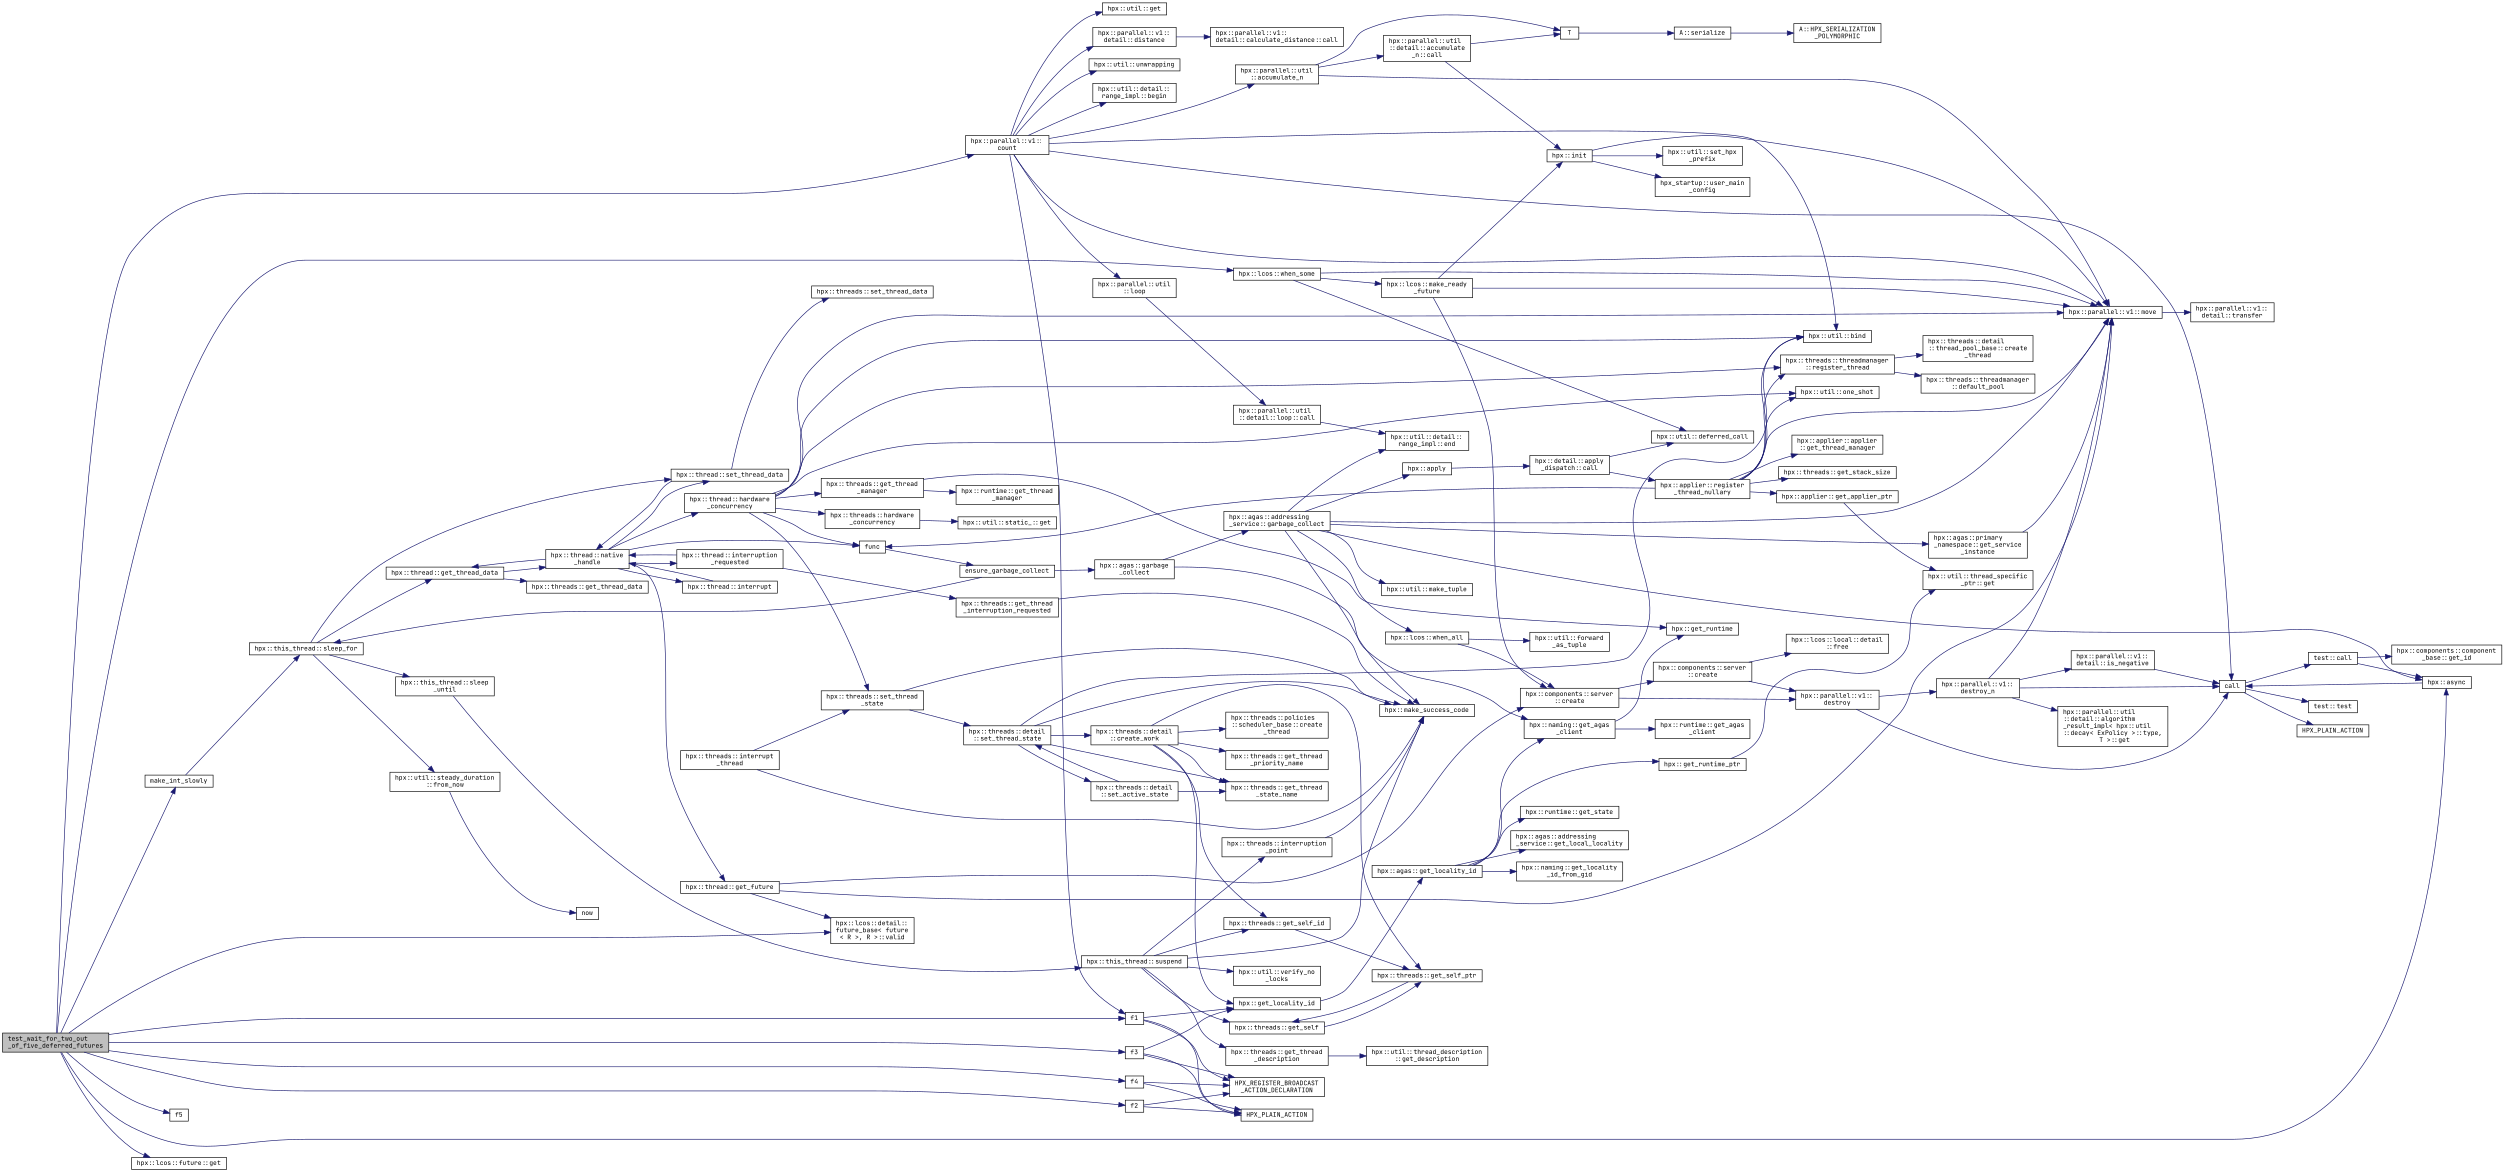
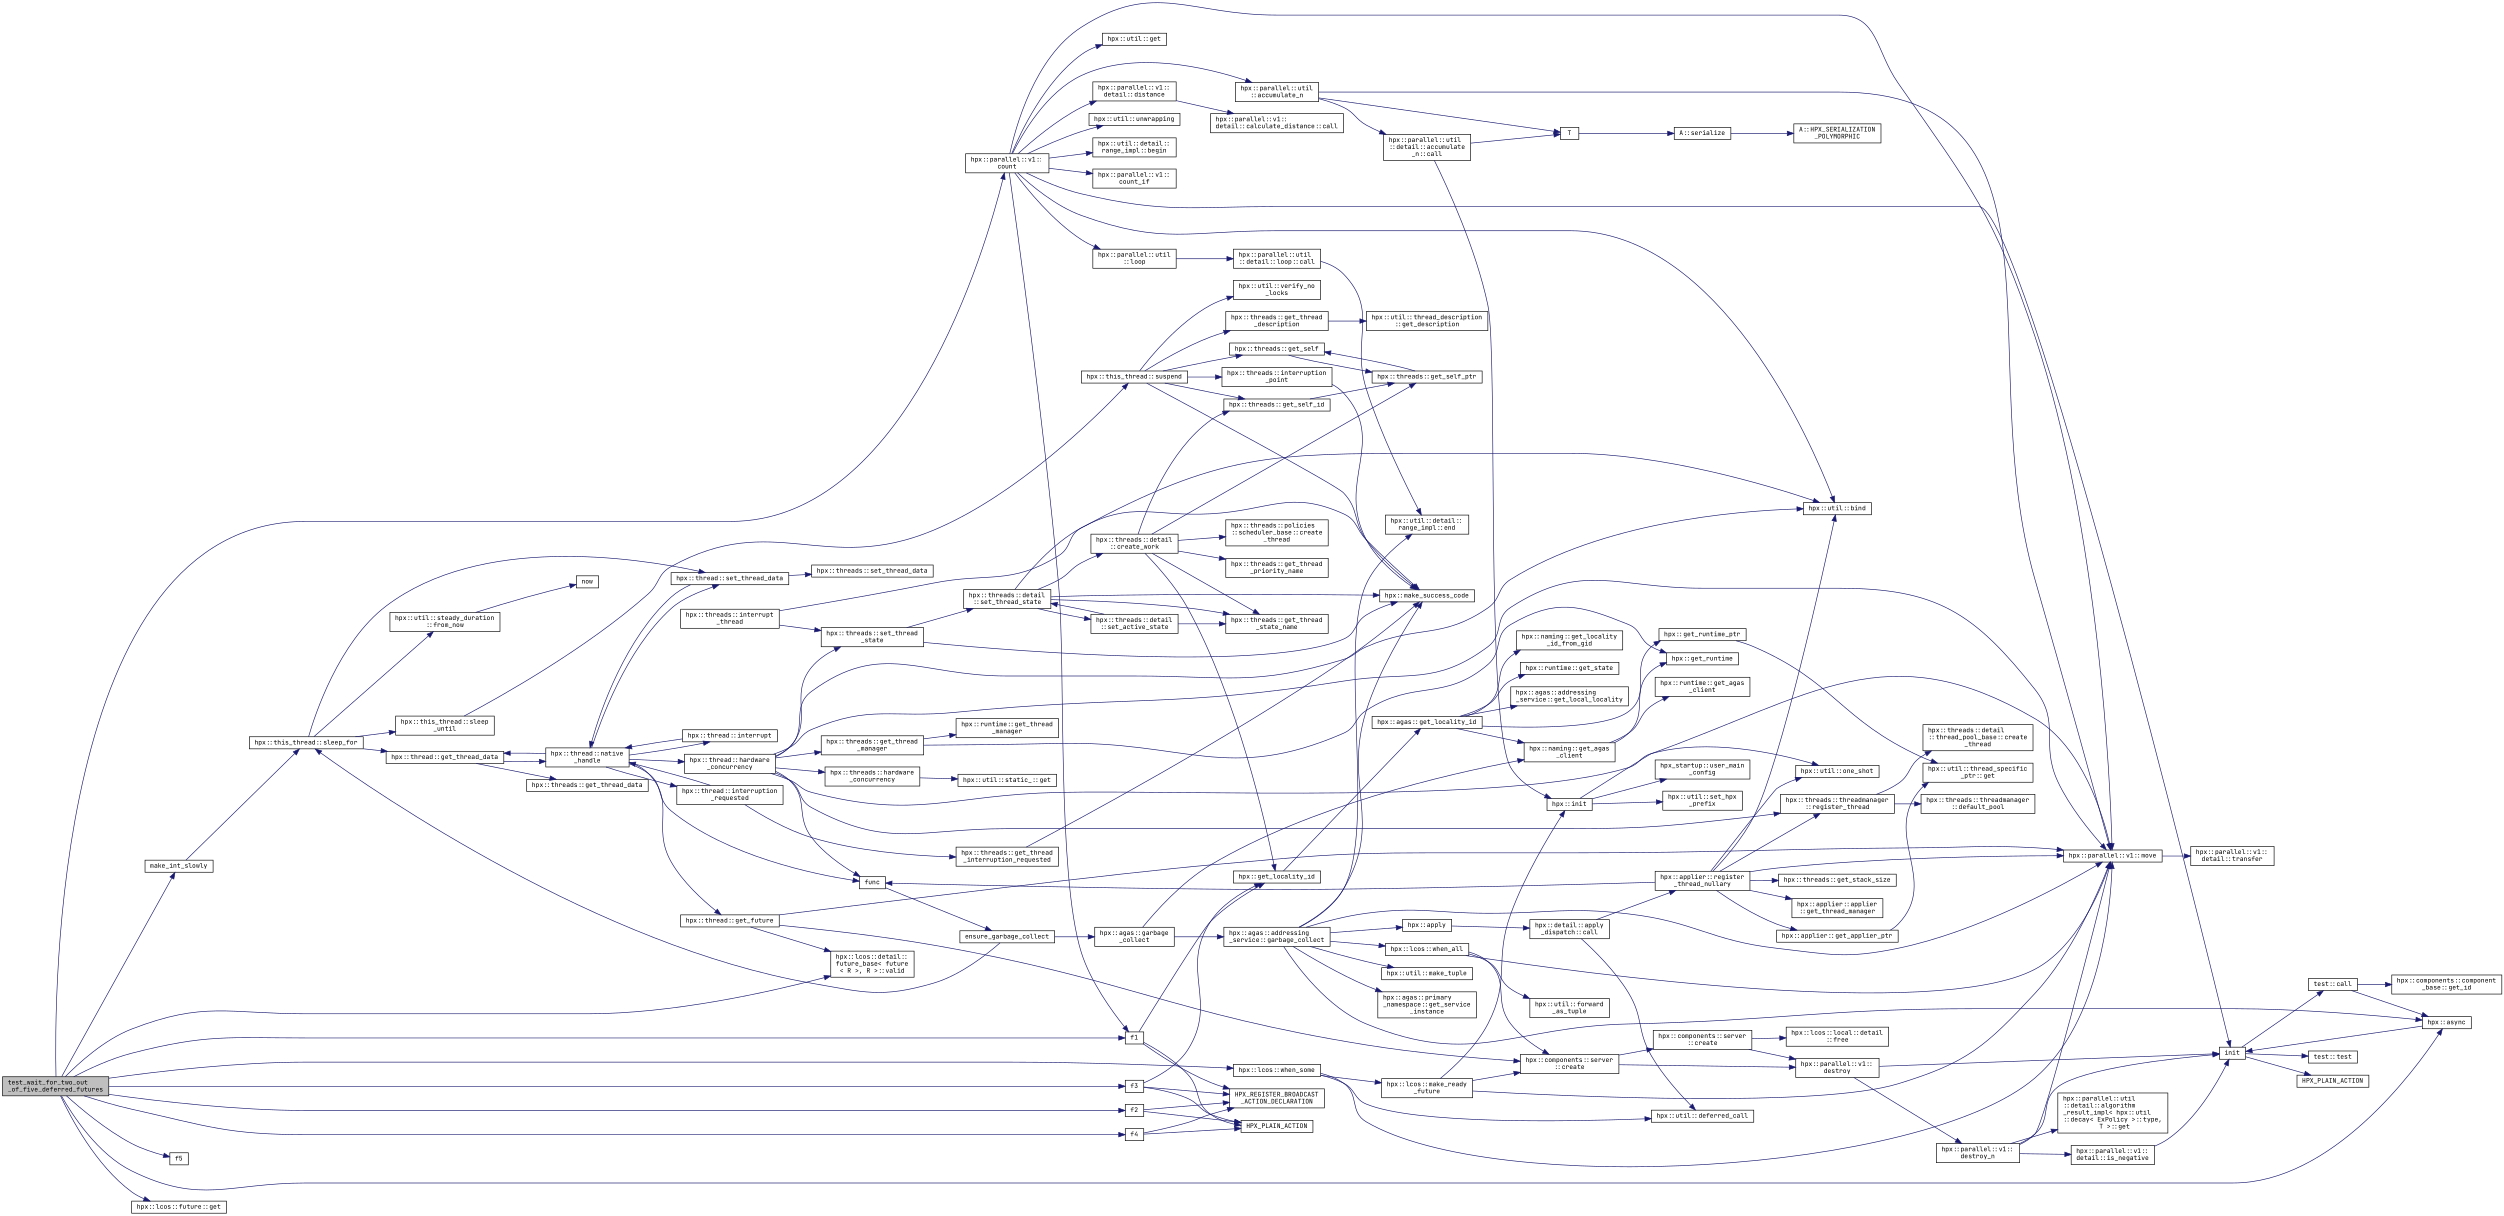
node "hpx::parallel::v1:: count_if": added
edge "hpx::agas::primary _namespace::get_service _instance" -> "hpx::parallel::v1::move": now "hpx::lcos::when_all" -> "hpx::parallel::v1::move"
node "call": label "call" -> "init"
